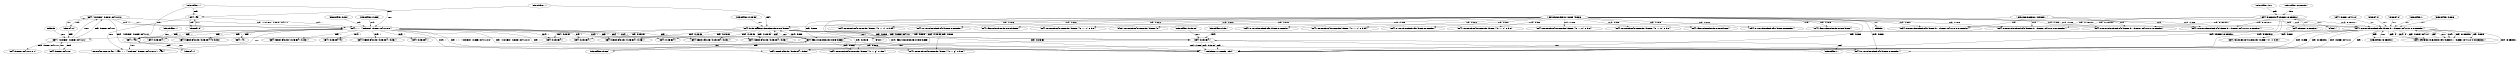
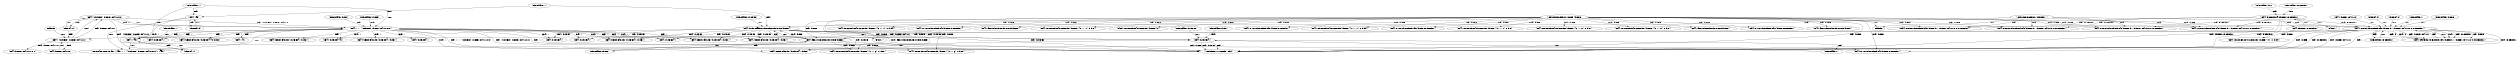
edge "(Call,x=0)" -> "(Call,x < ((ssize_t) image->columns-1))": now "(Call,x=0)" -> "(Literal,4)"
edge "(MethodParameterIn,ssize_t y)" -> "1000105": added, label "AST:"
